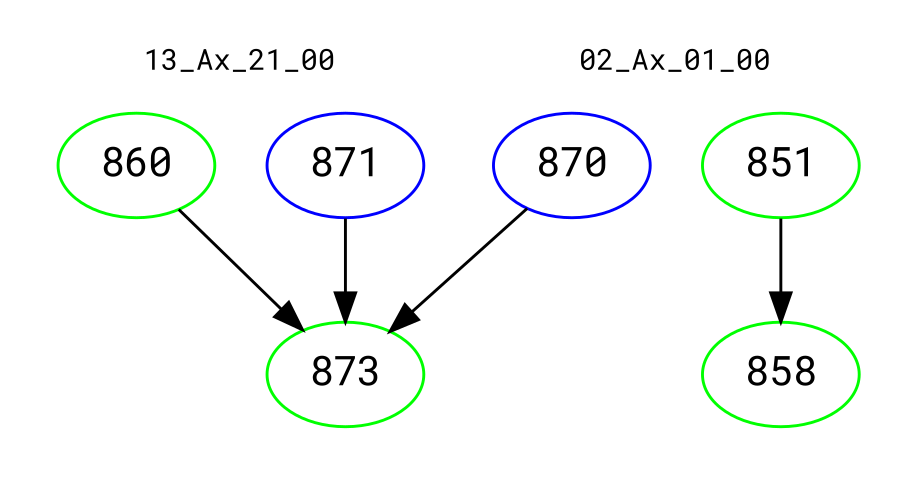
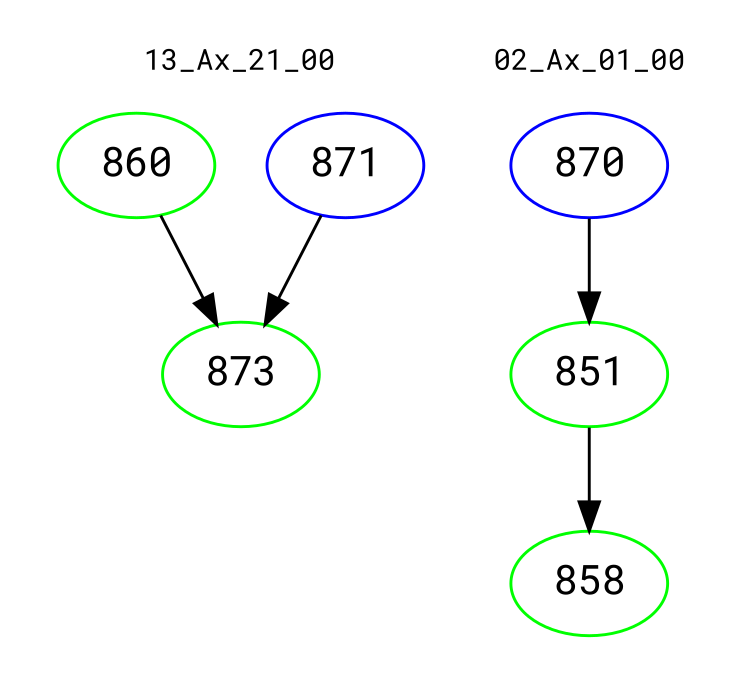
edge "870" -> "873": now "870" -> "851"
